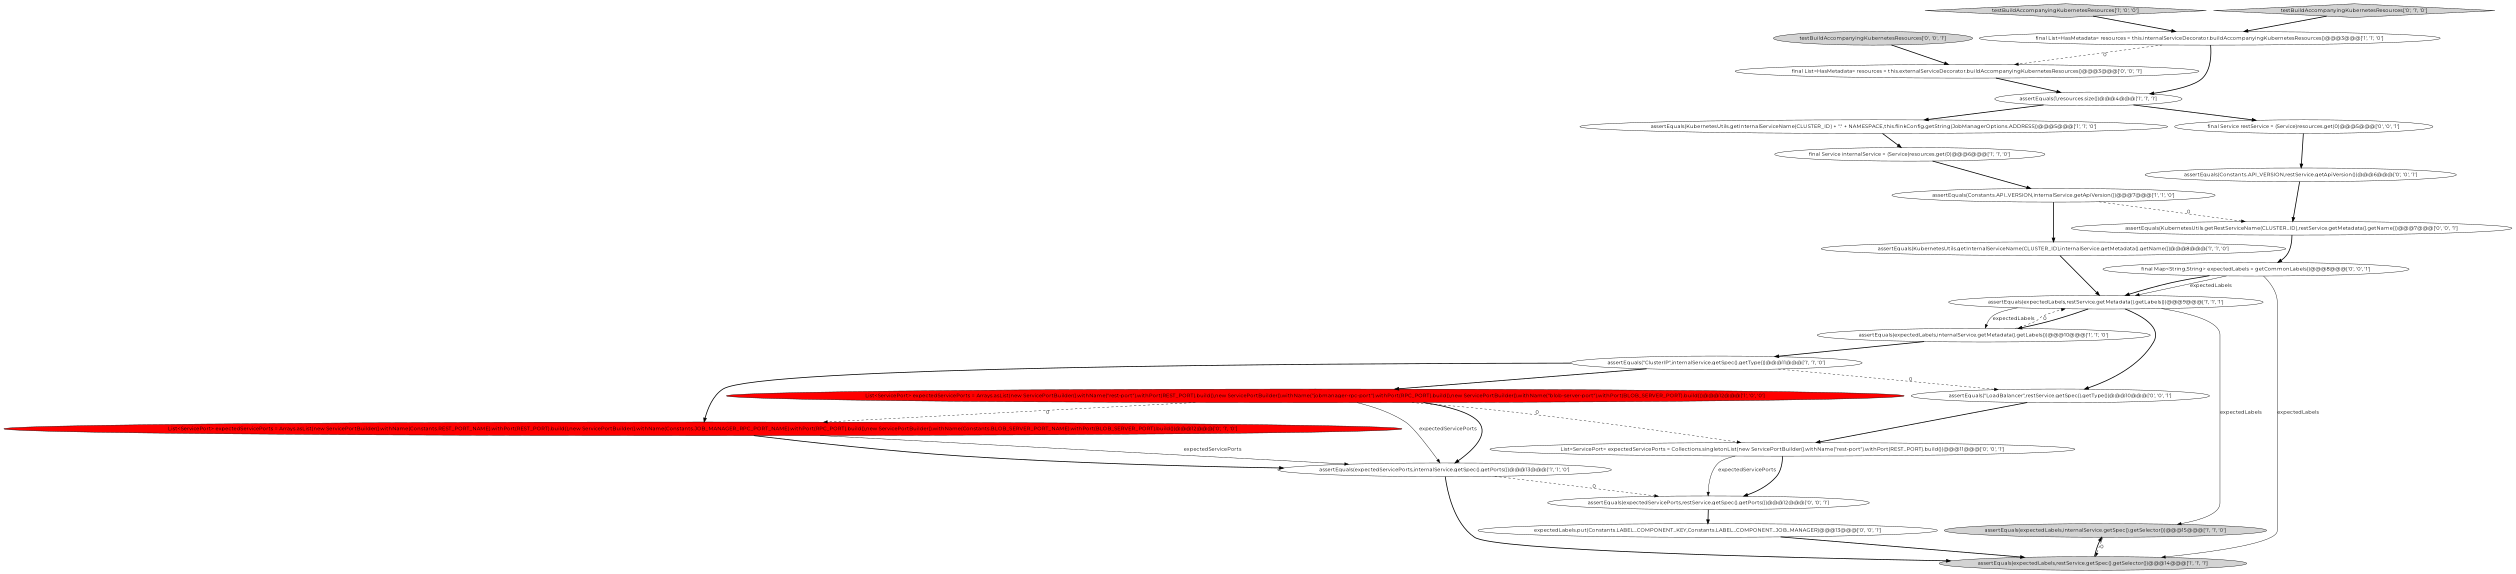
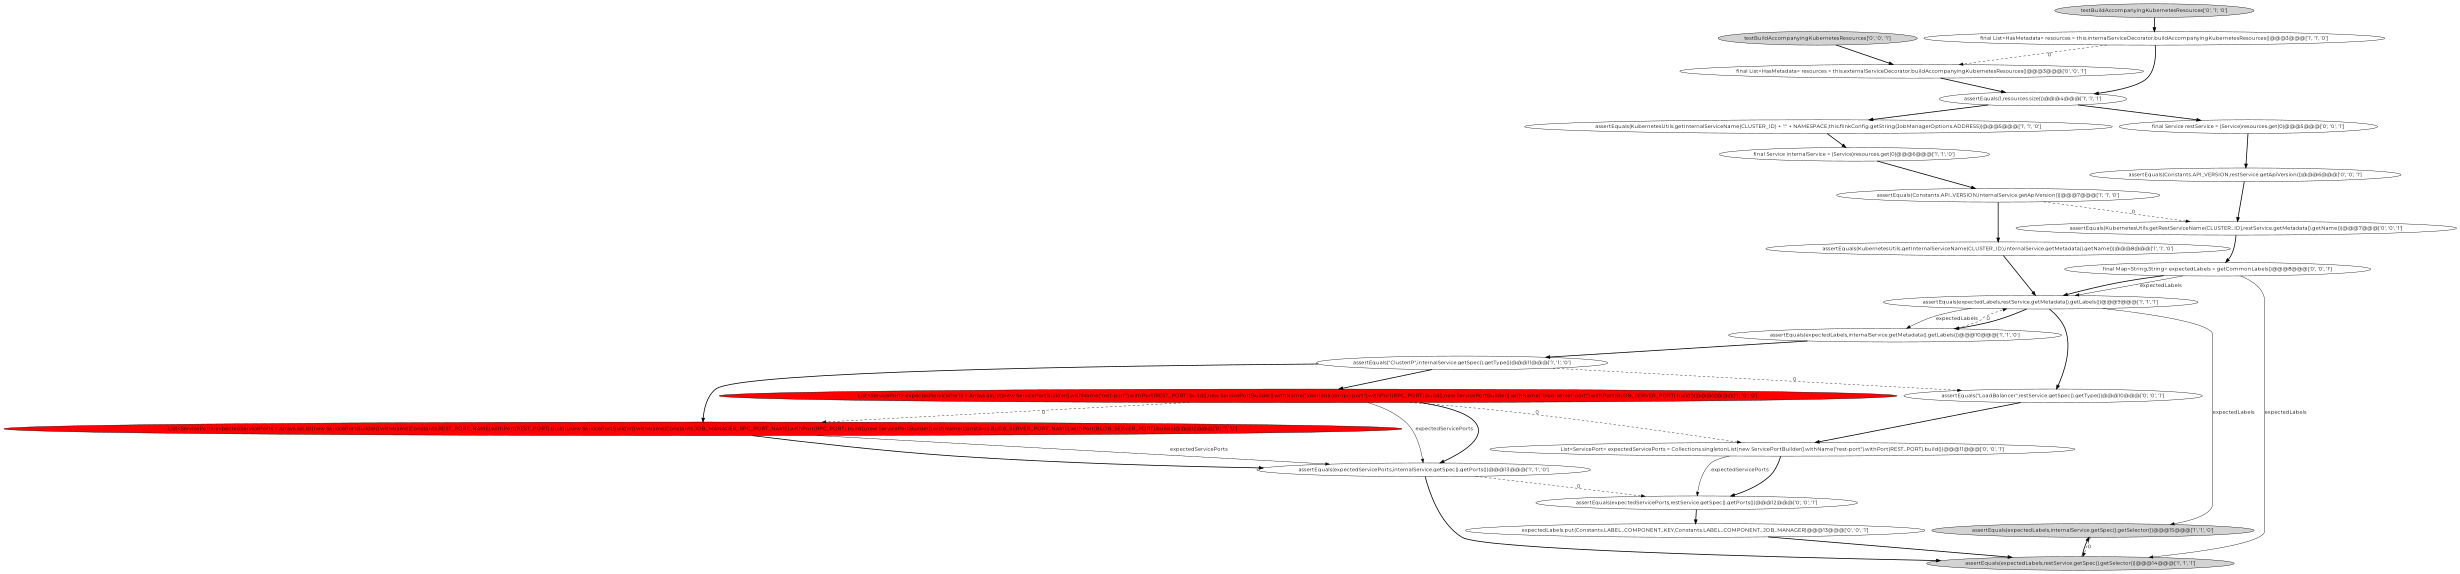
node "testBuildAccompanyingKubernetesResources['1', '0', '0']": removed
node "testBuildAccompanyingKubernetesResources['0', '1', '0']": shape diamond -> ellipse
